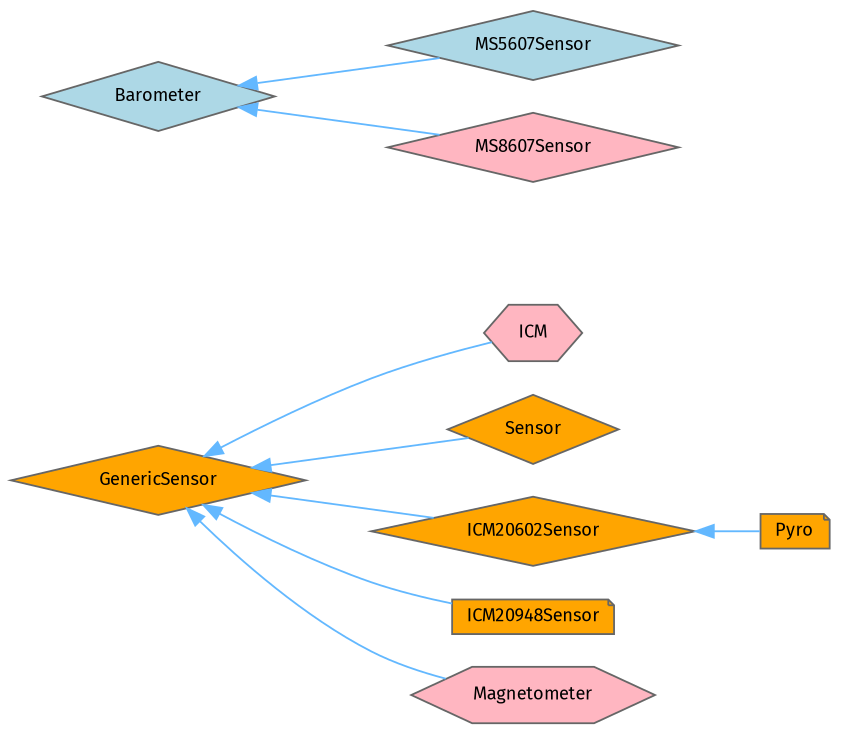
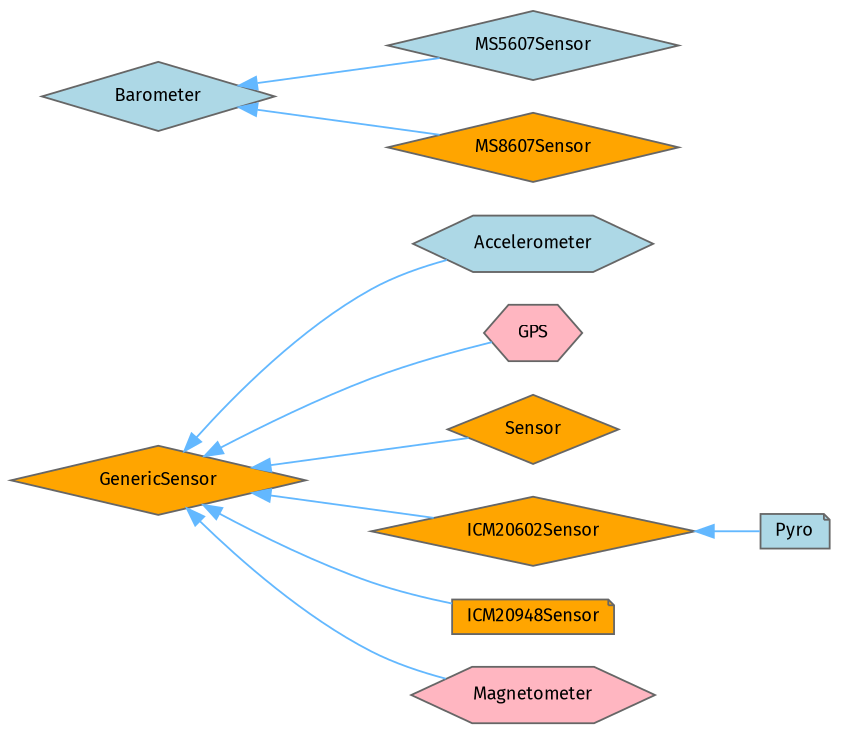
node "MS8607Sensor": fillcolor lightpink -> orange
node "Accelerometer": added
node "ICM": label "ICM" -> "GPS"
node "Pyro": fillcolor orange -> lightblue
